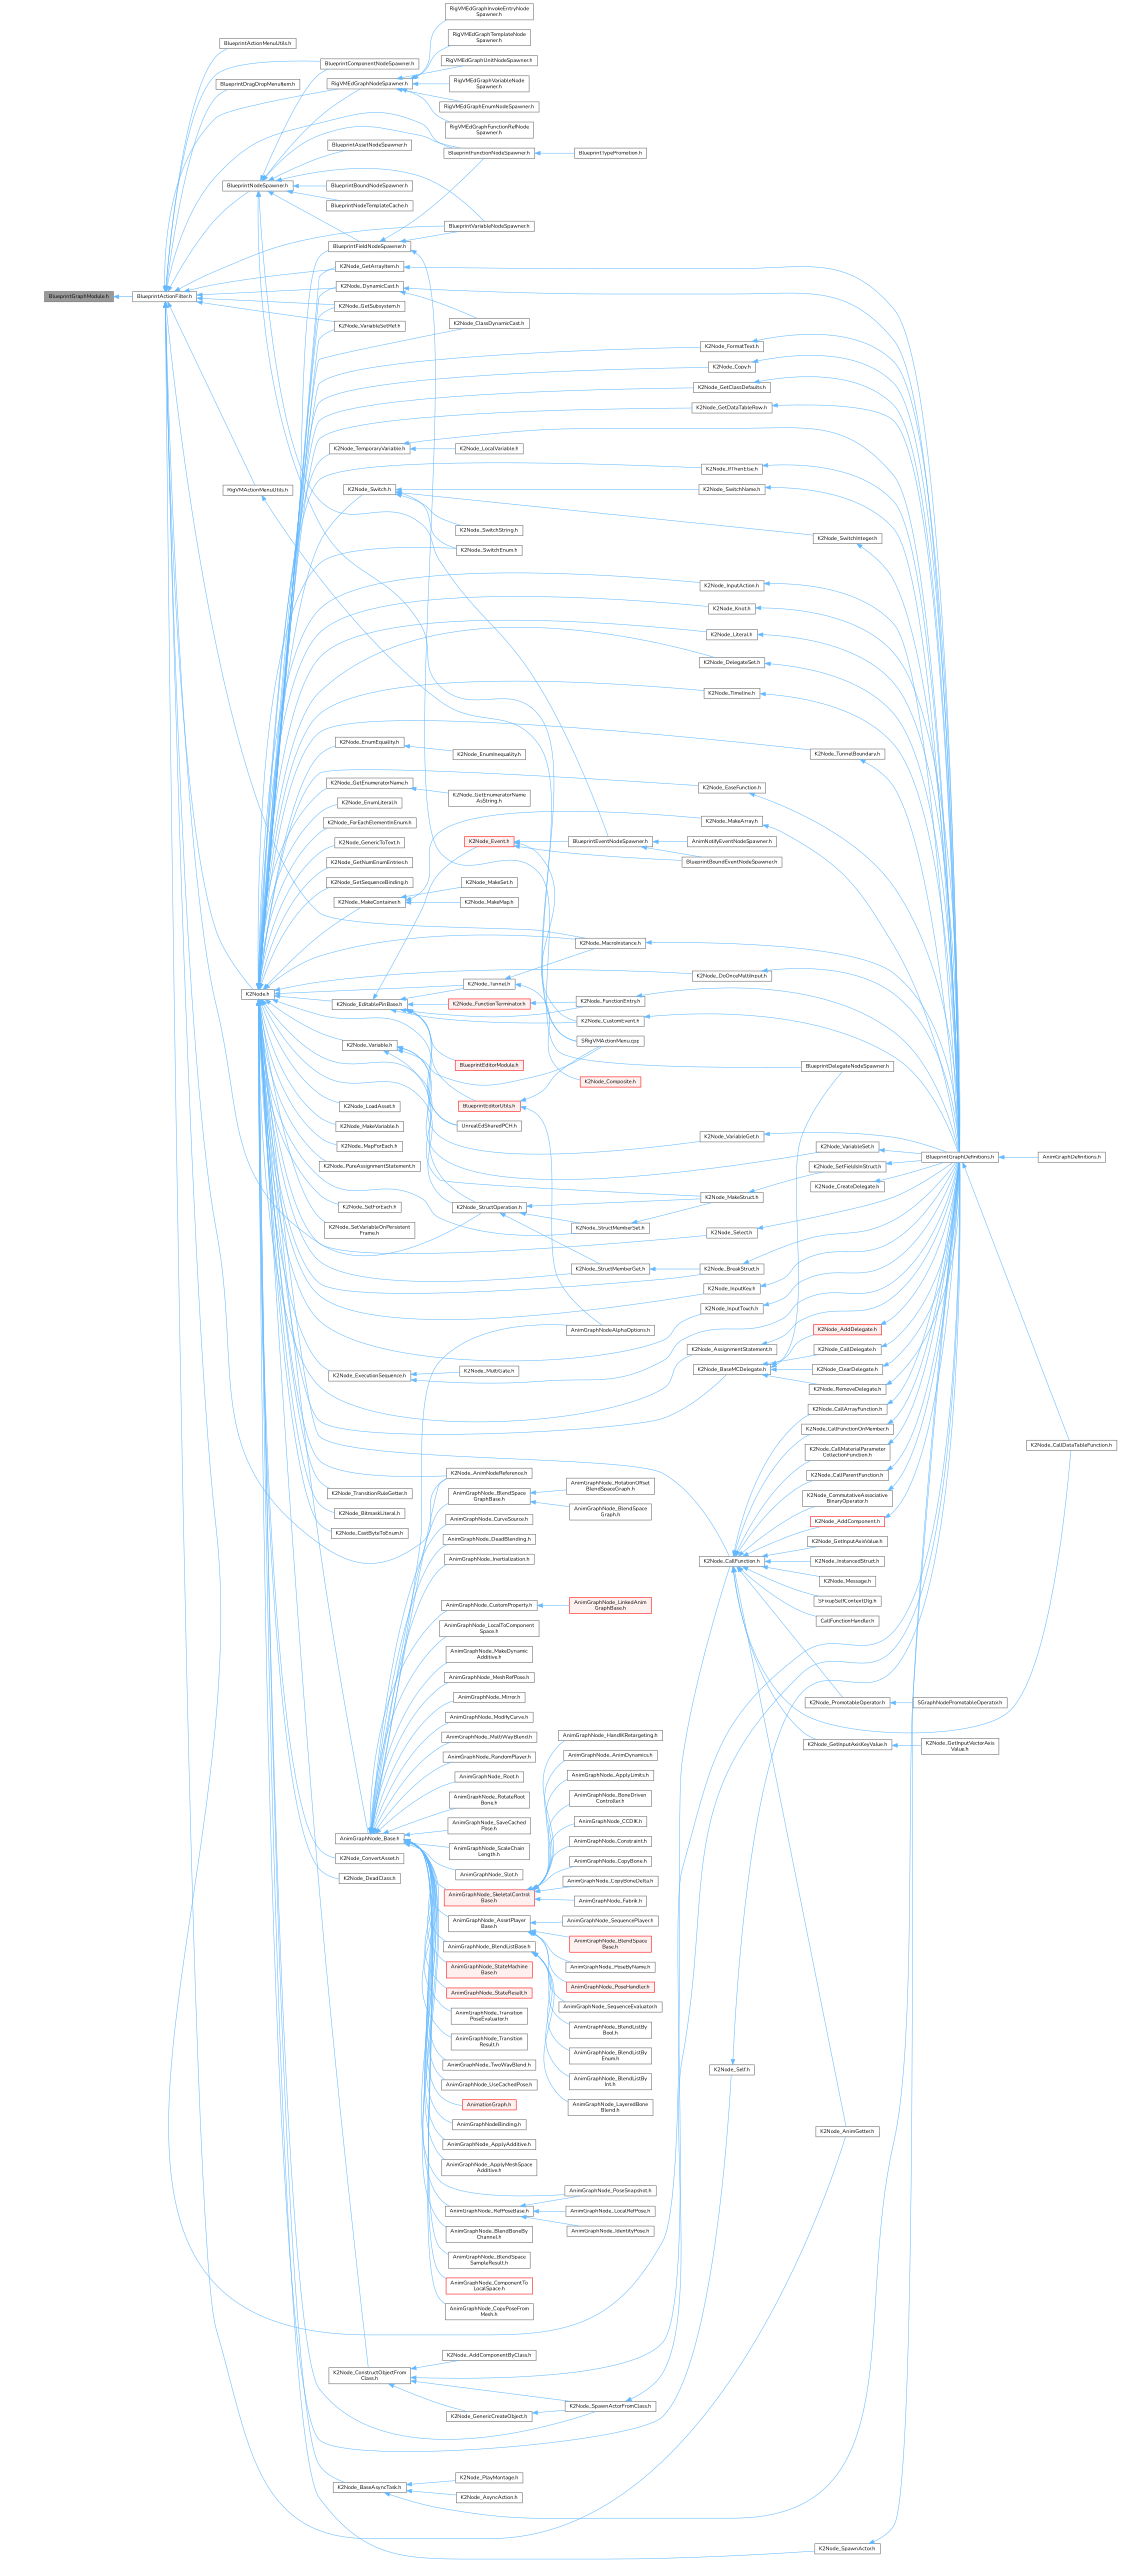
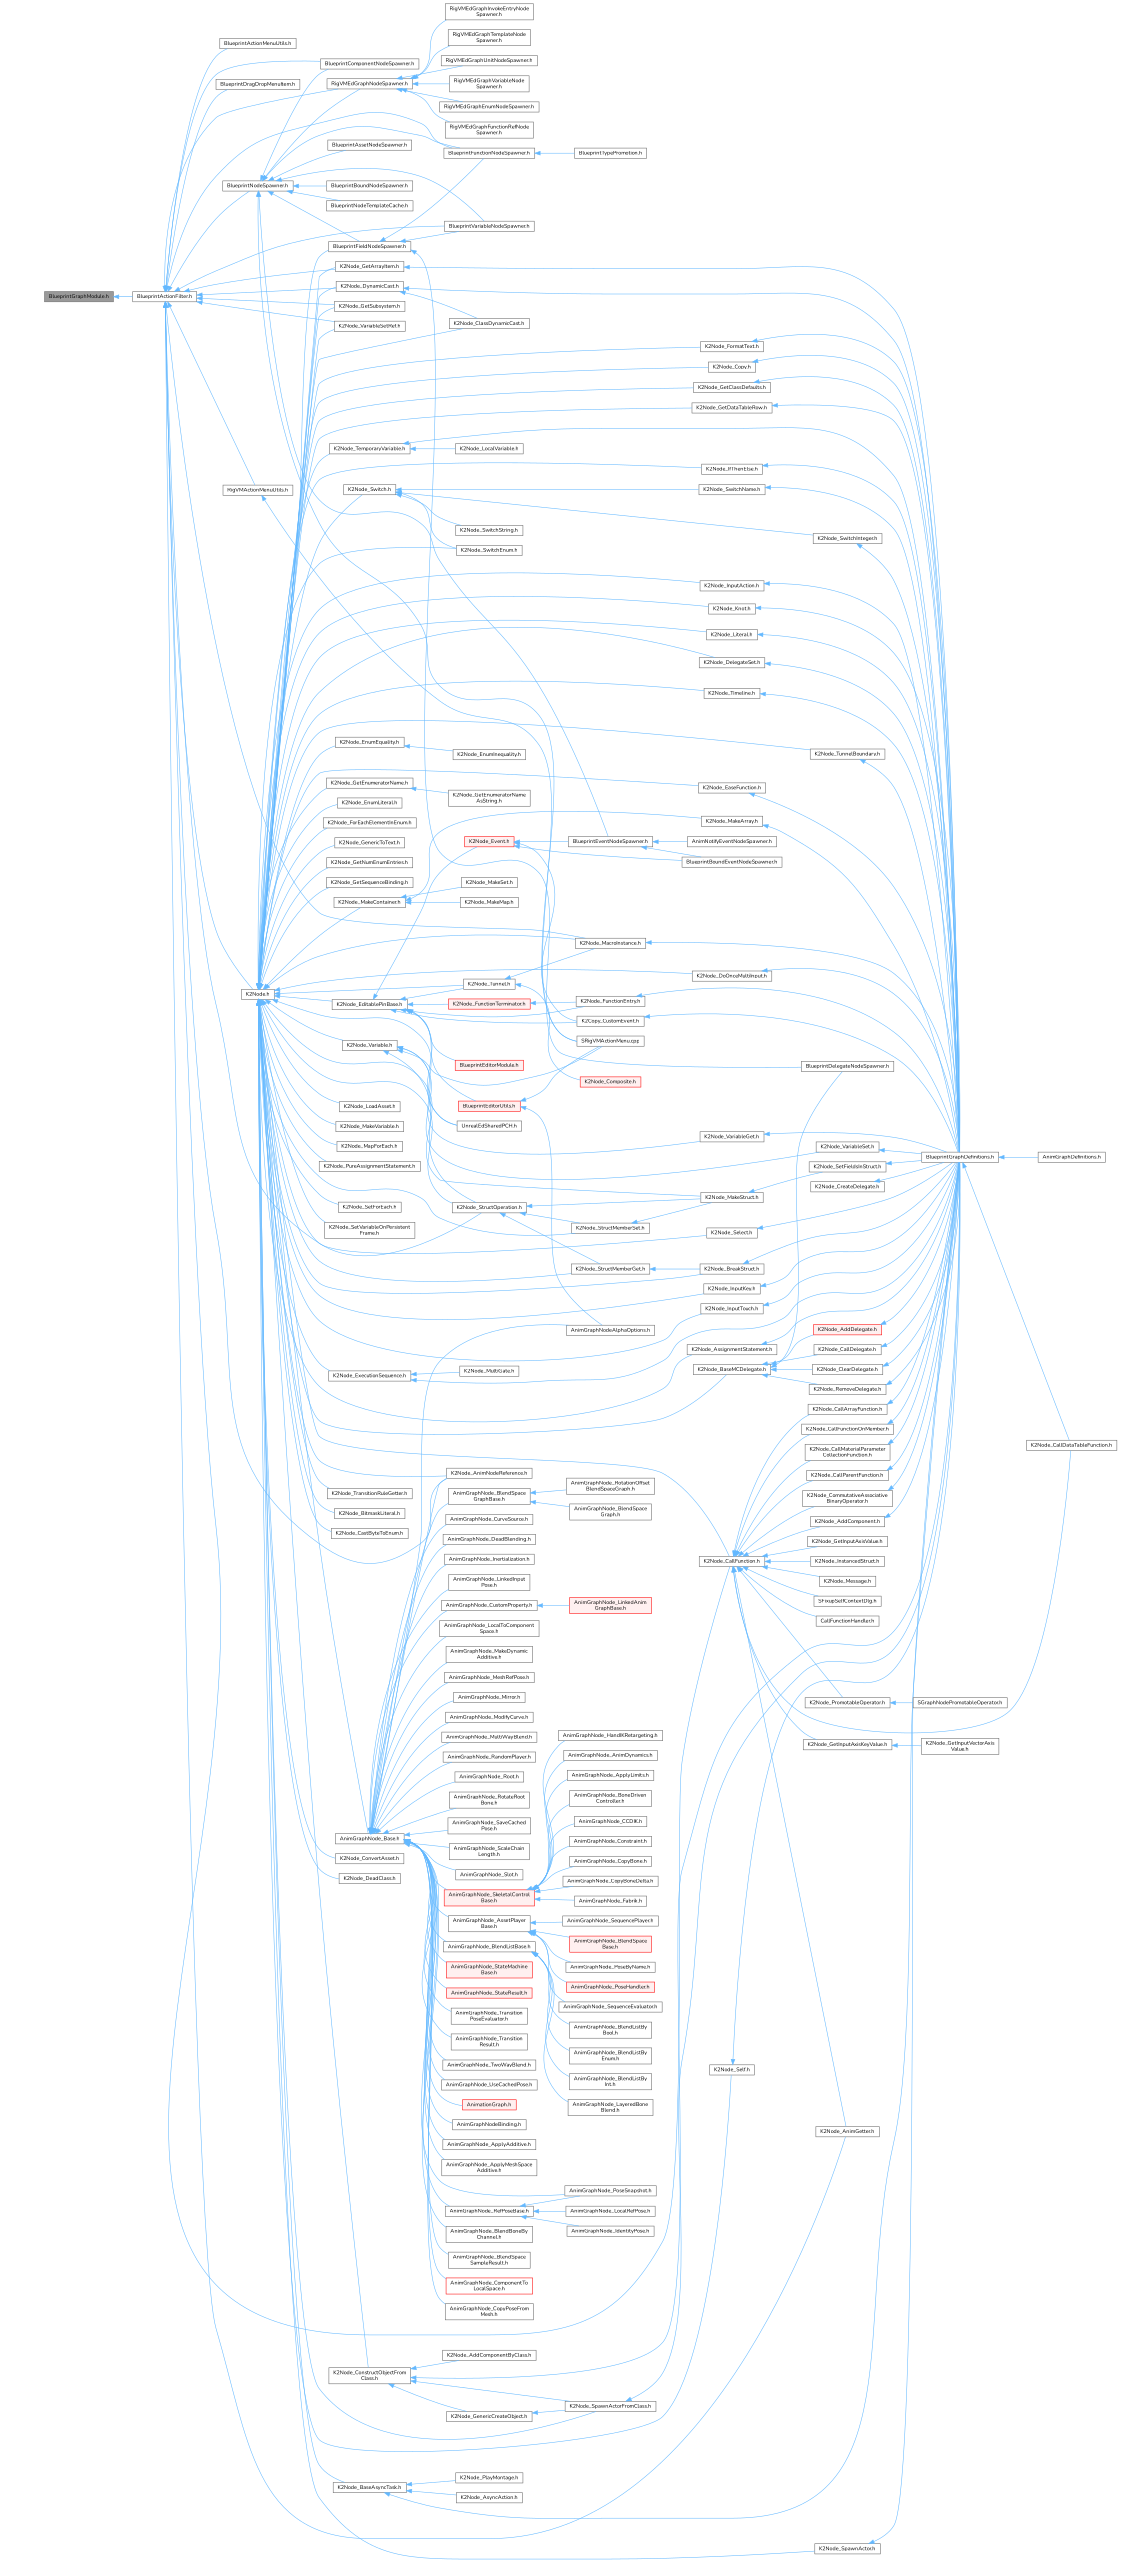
node "K2Node_CustomEvent.h": label "K2Node_CustomEvent.h" -> "K2Copy_CustomEvent.h"
node "K2Node_AddComponent.h": color red -> grey40
node "AnimGraphNode_LinkedInput Pose.h": added
